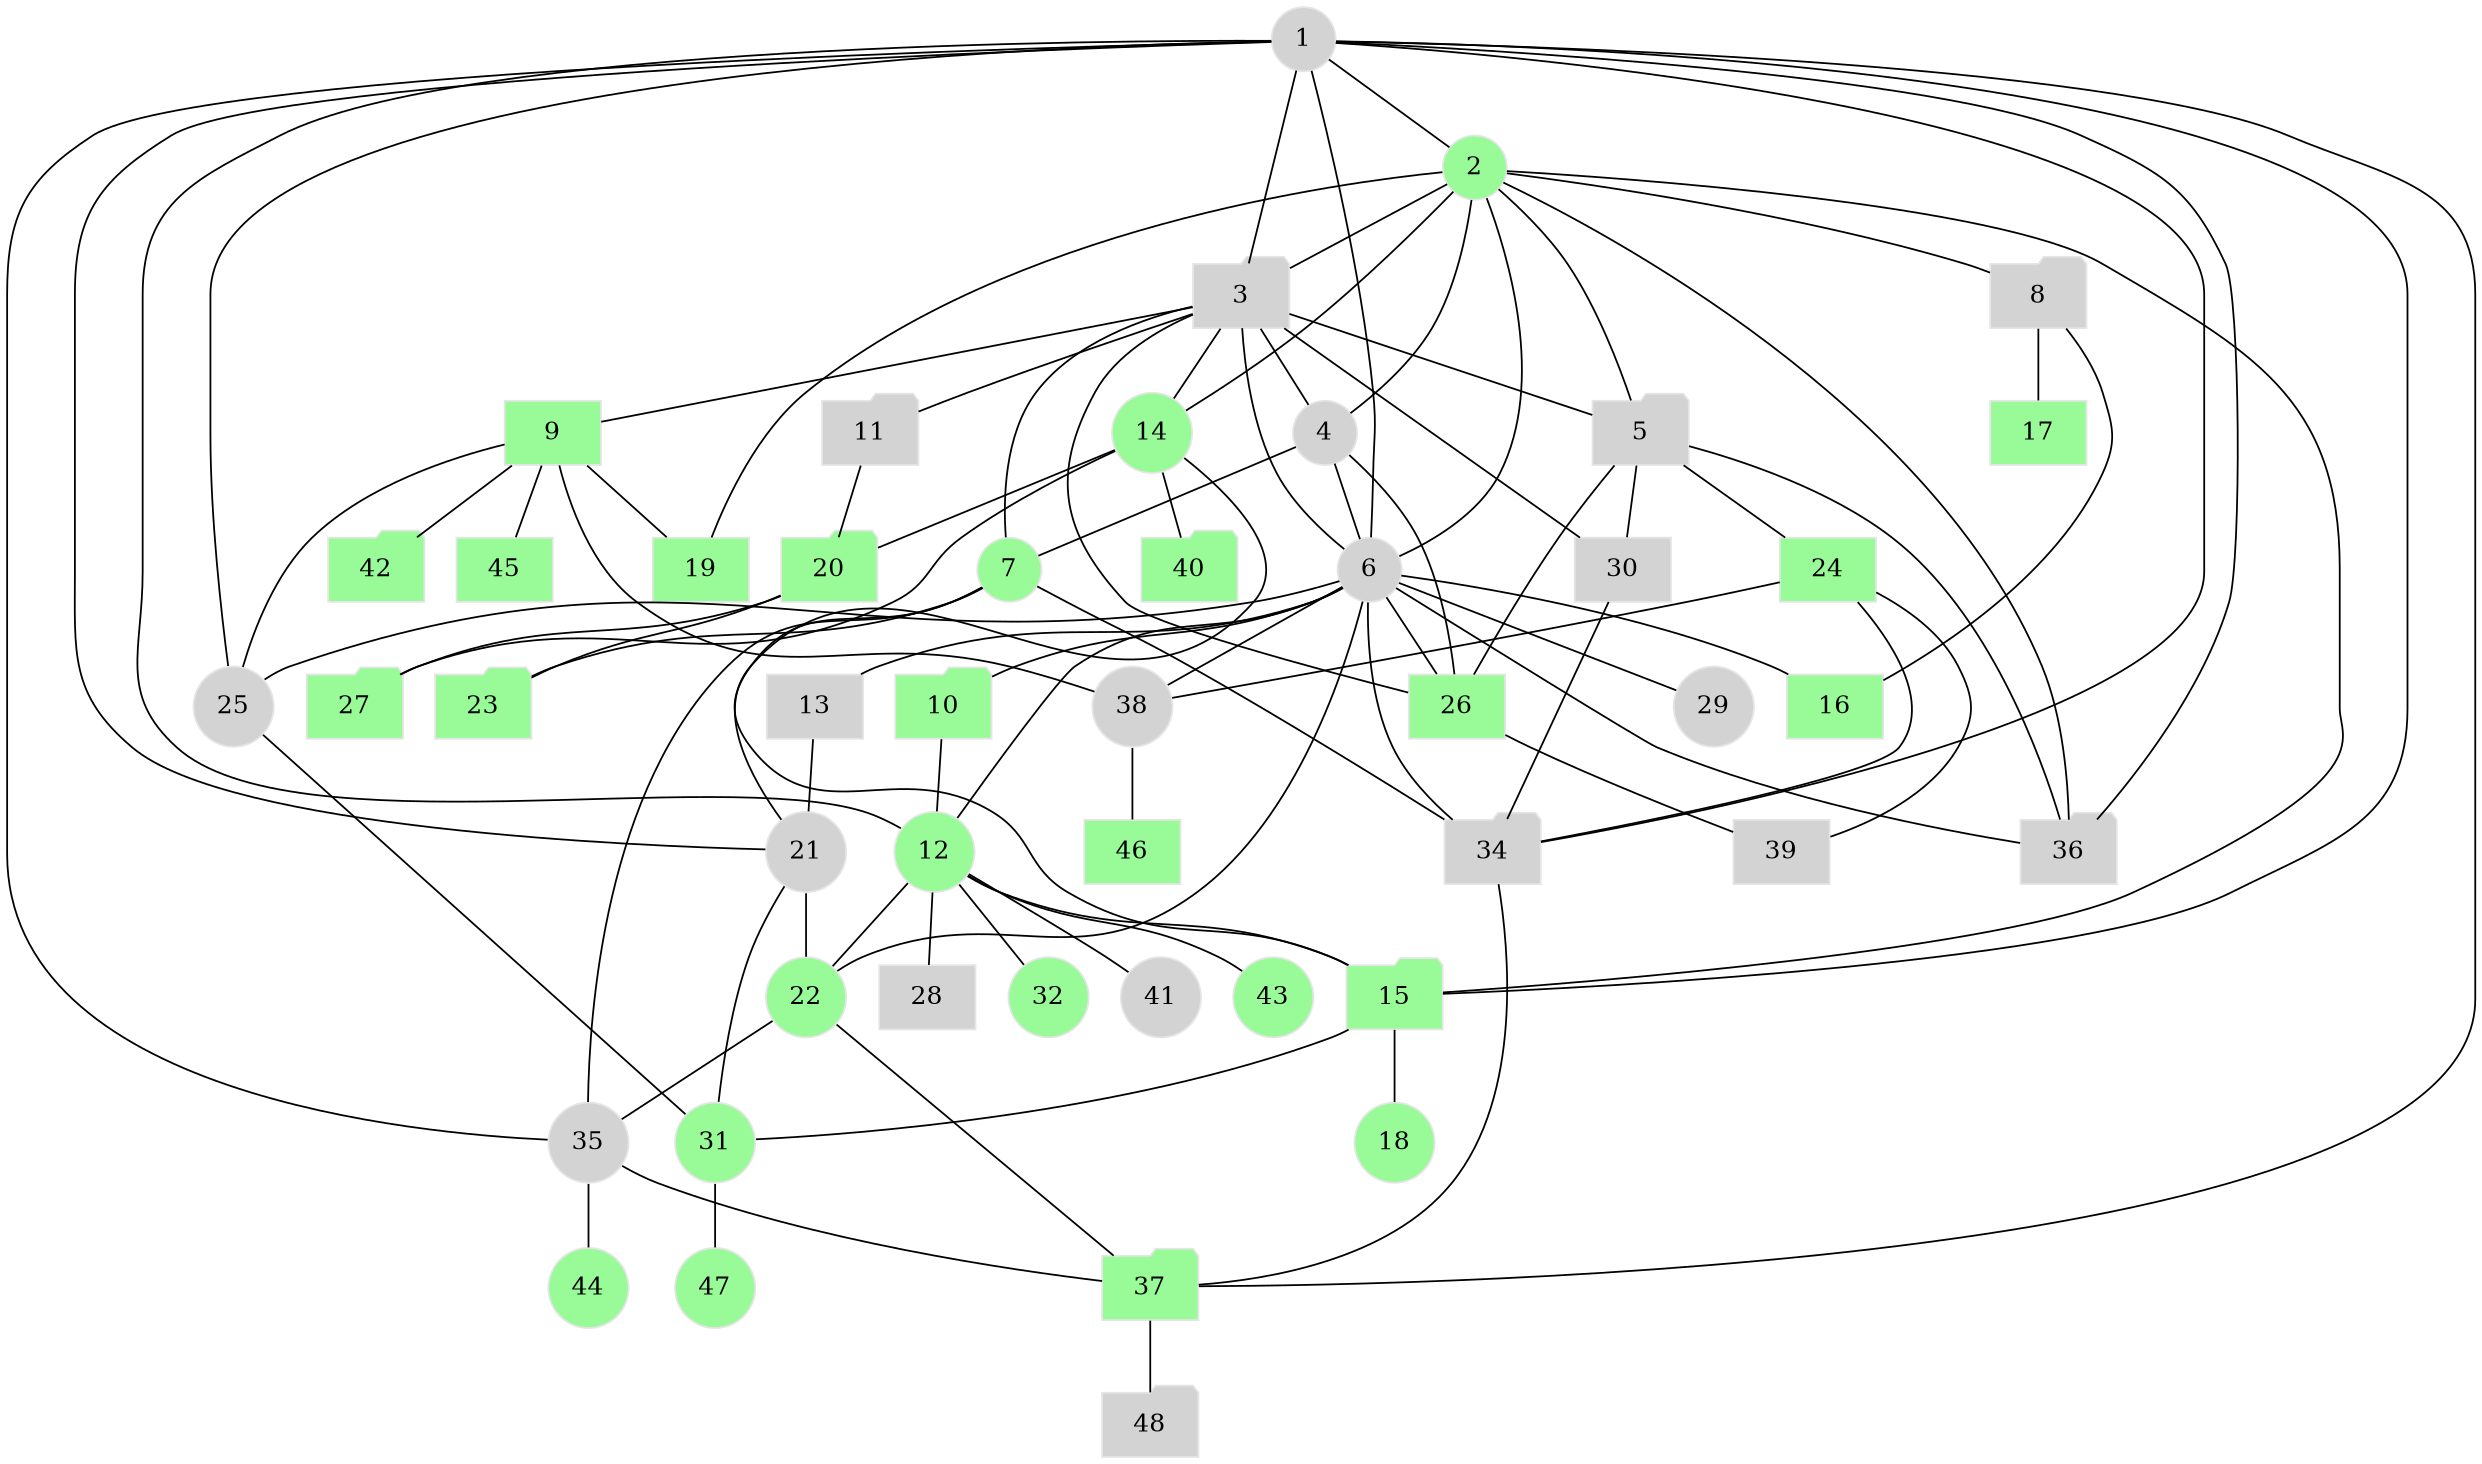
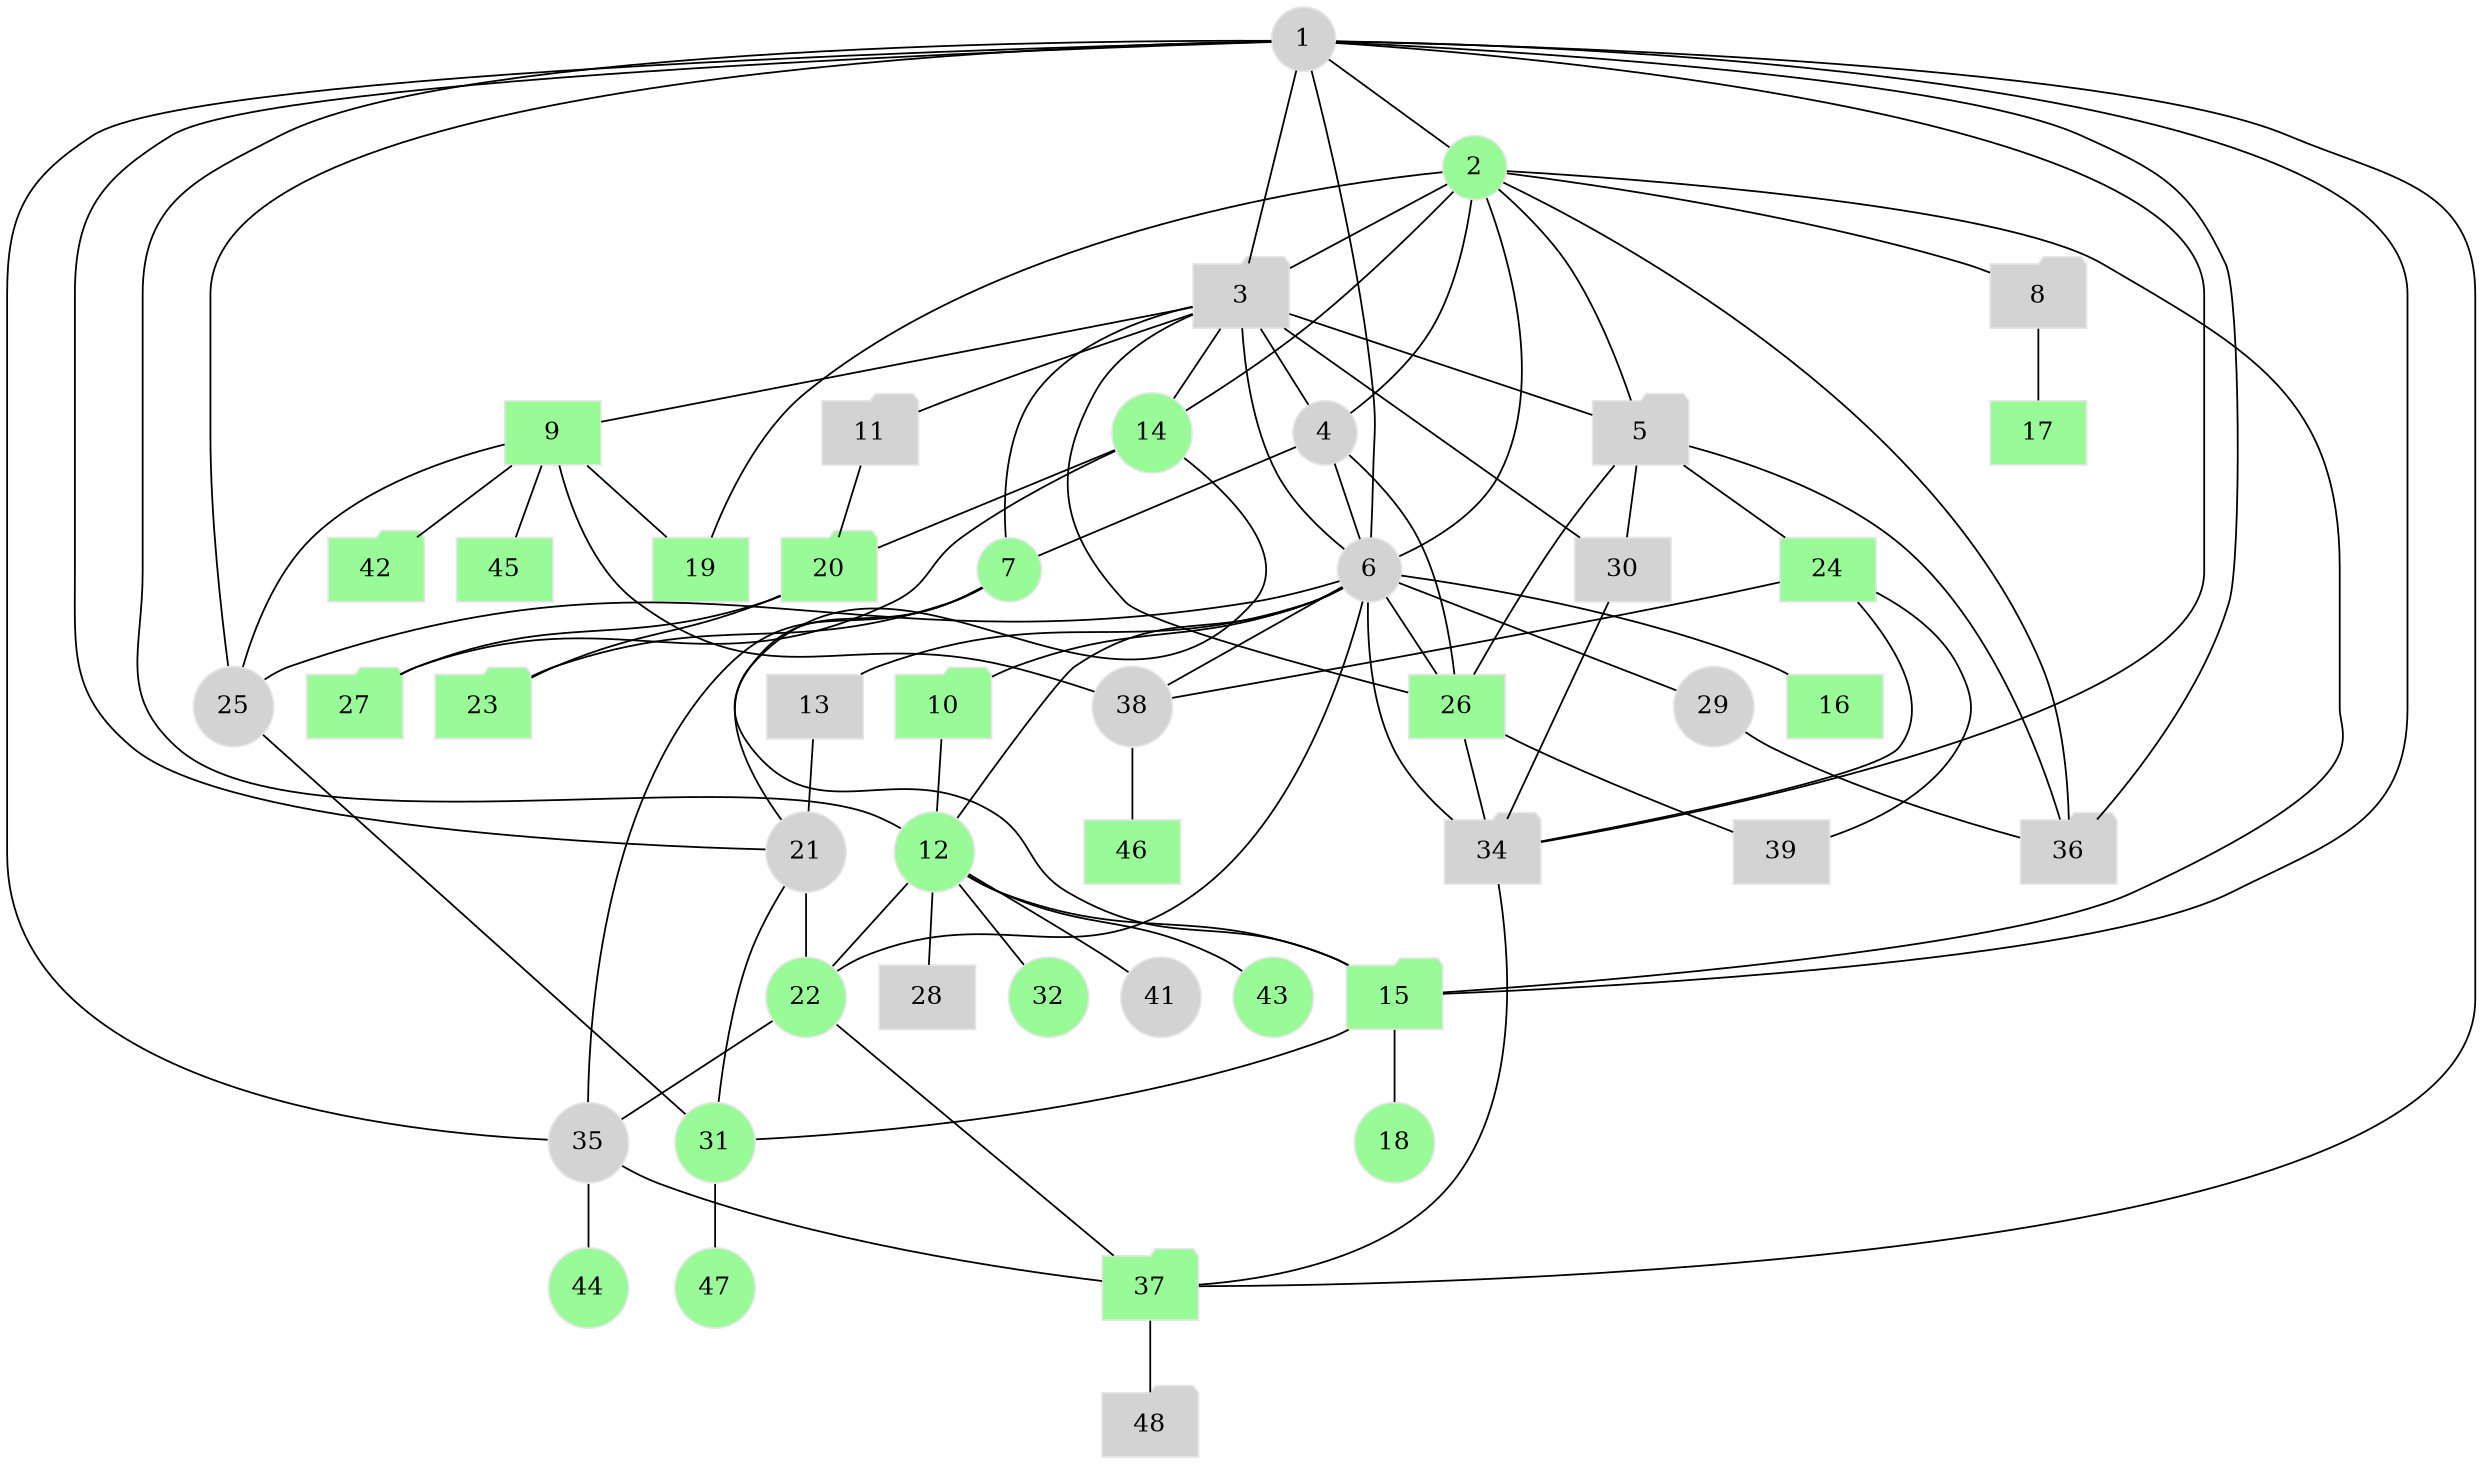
edge "8" -- "16": removed
node "40": removed
edge "7" -- "34": now "26" -- "34"
edge "6" -- "36": now "29" -- "36"
